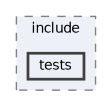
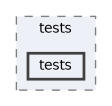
cluster "include": label "include" -> "tests"
